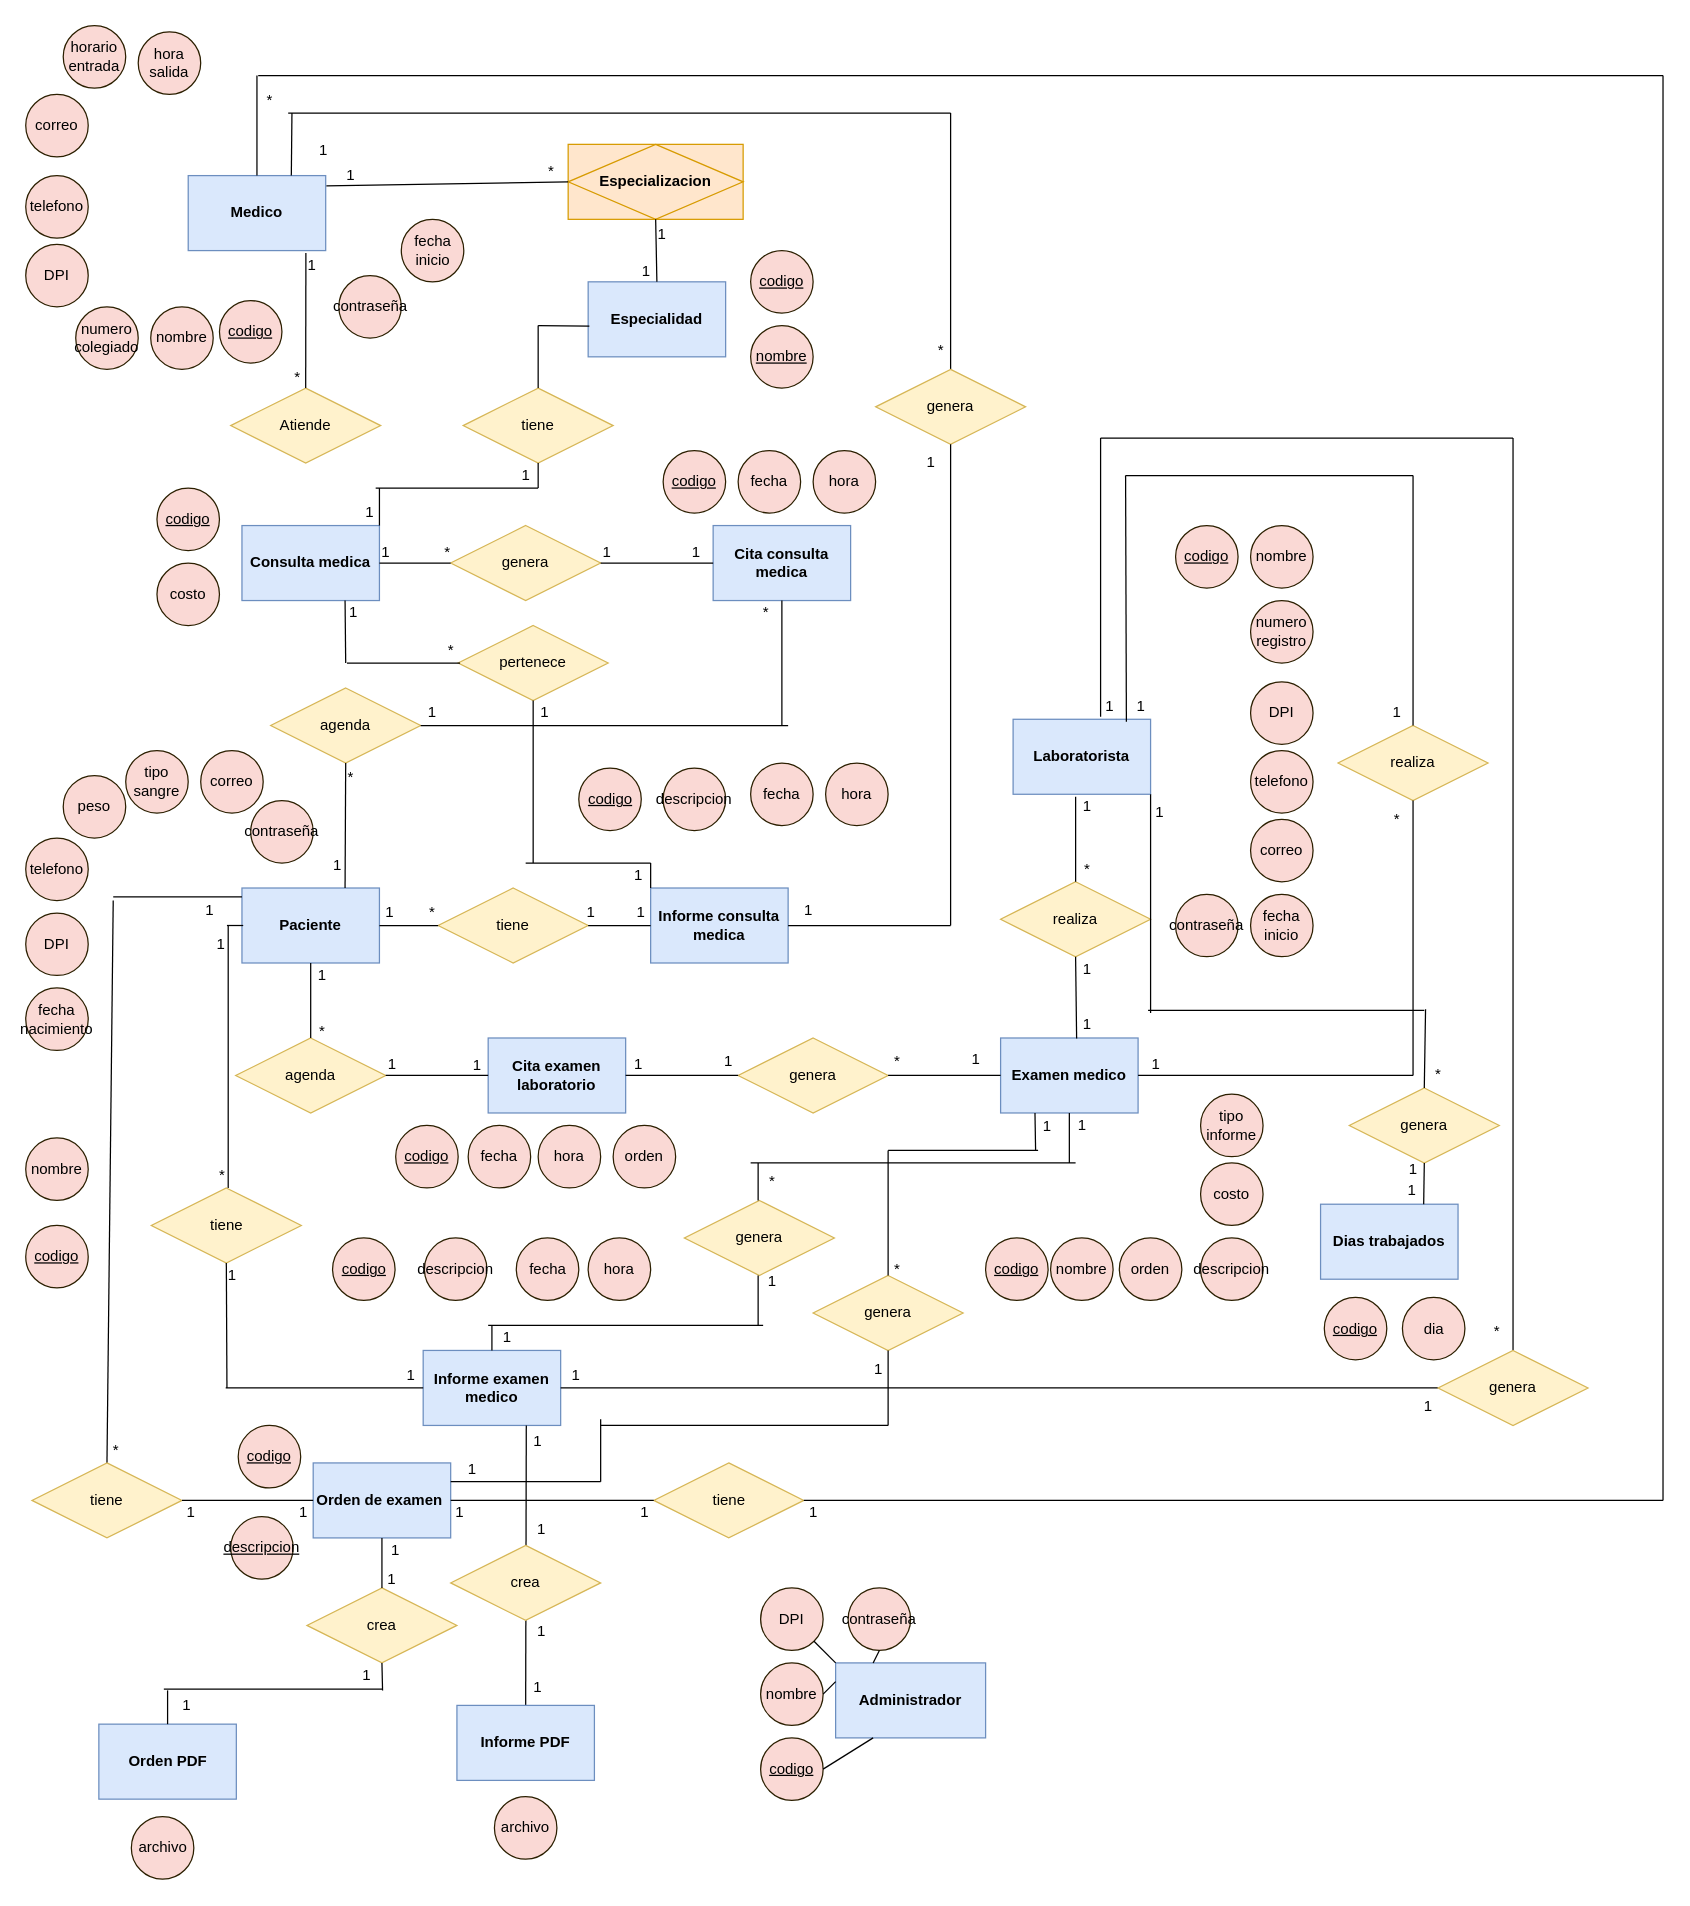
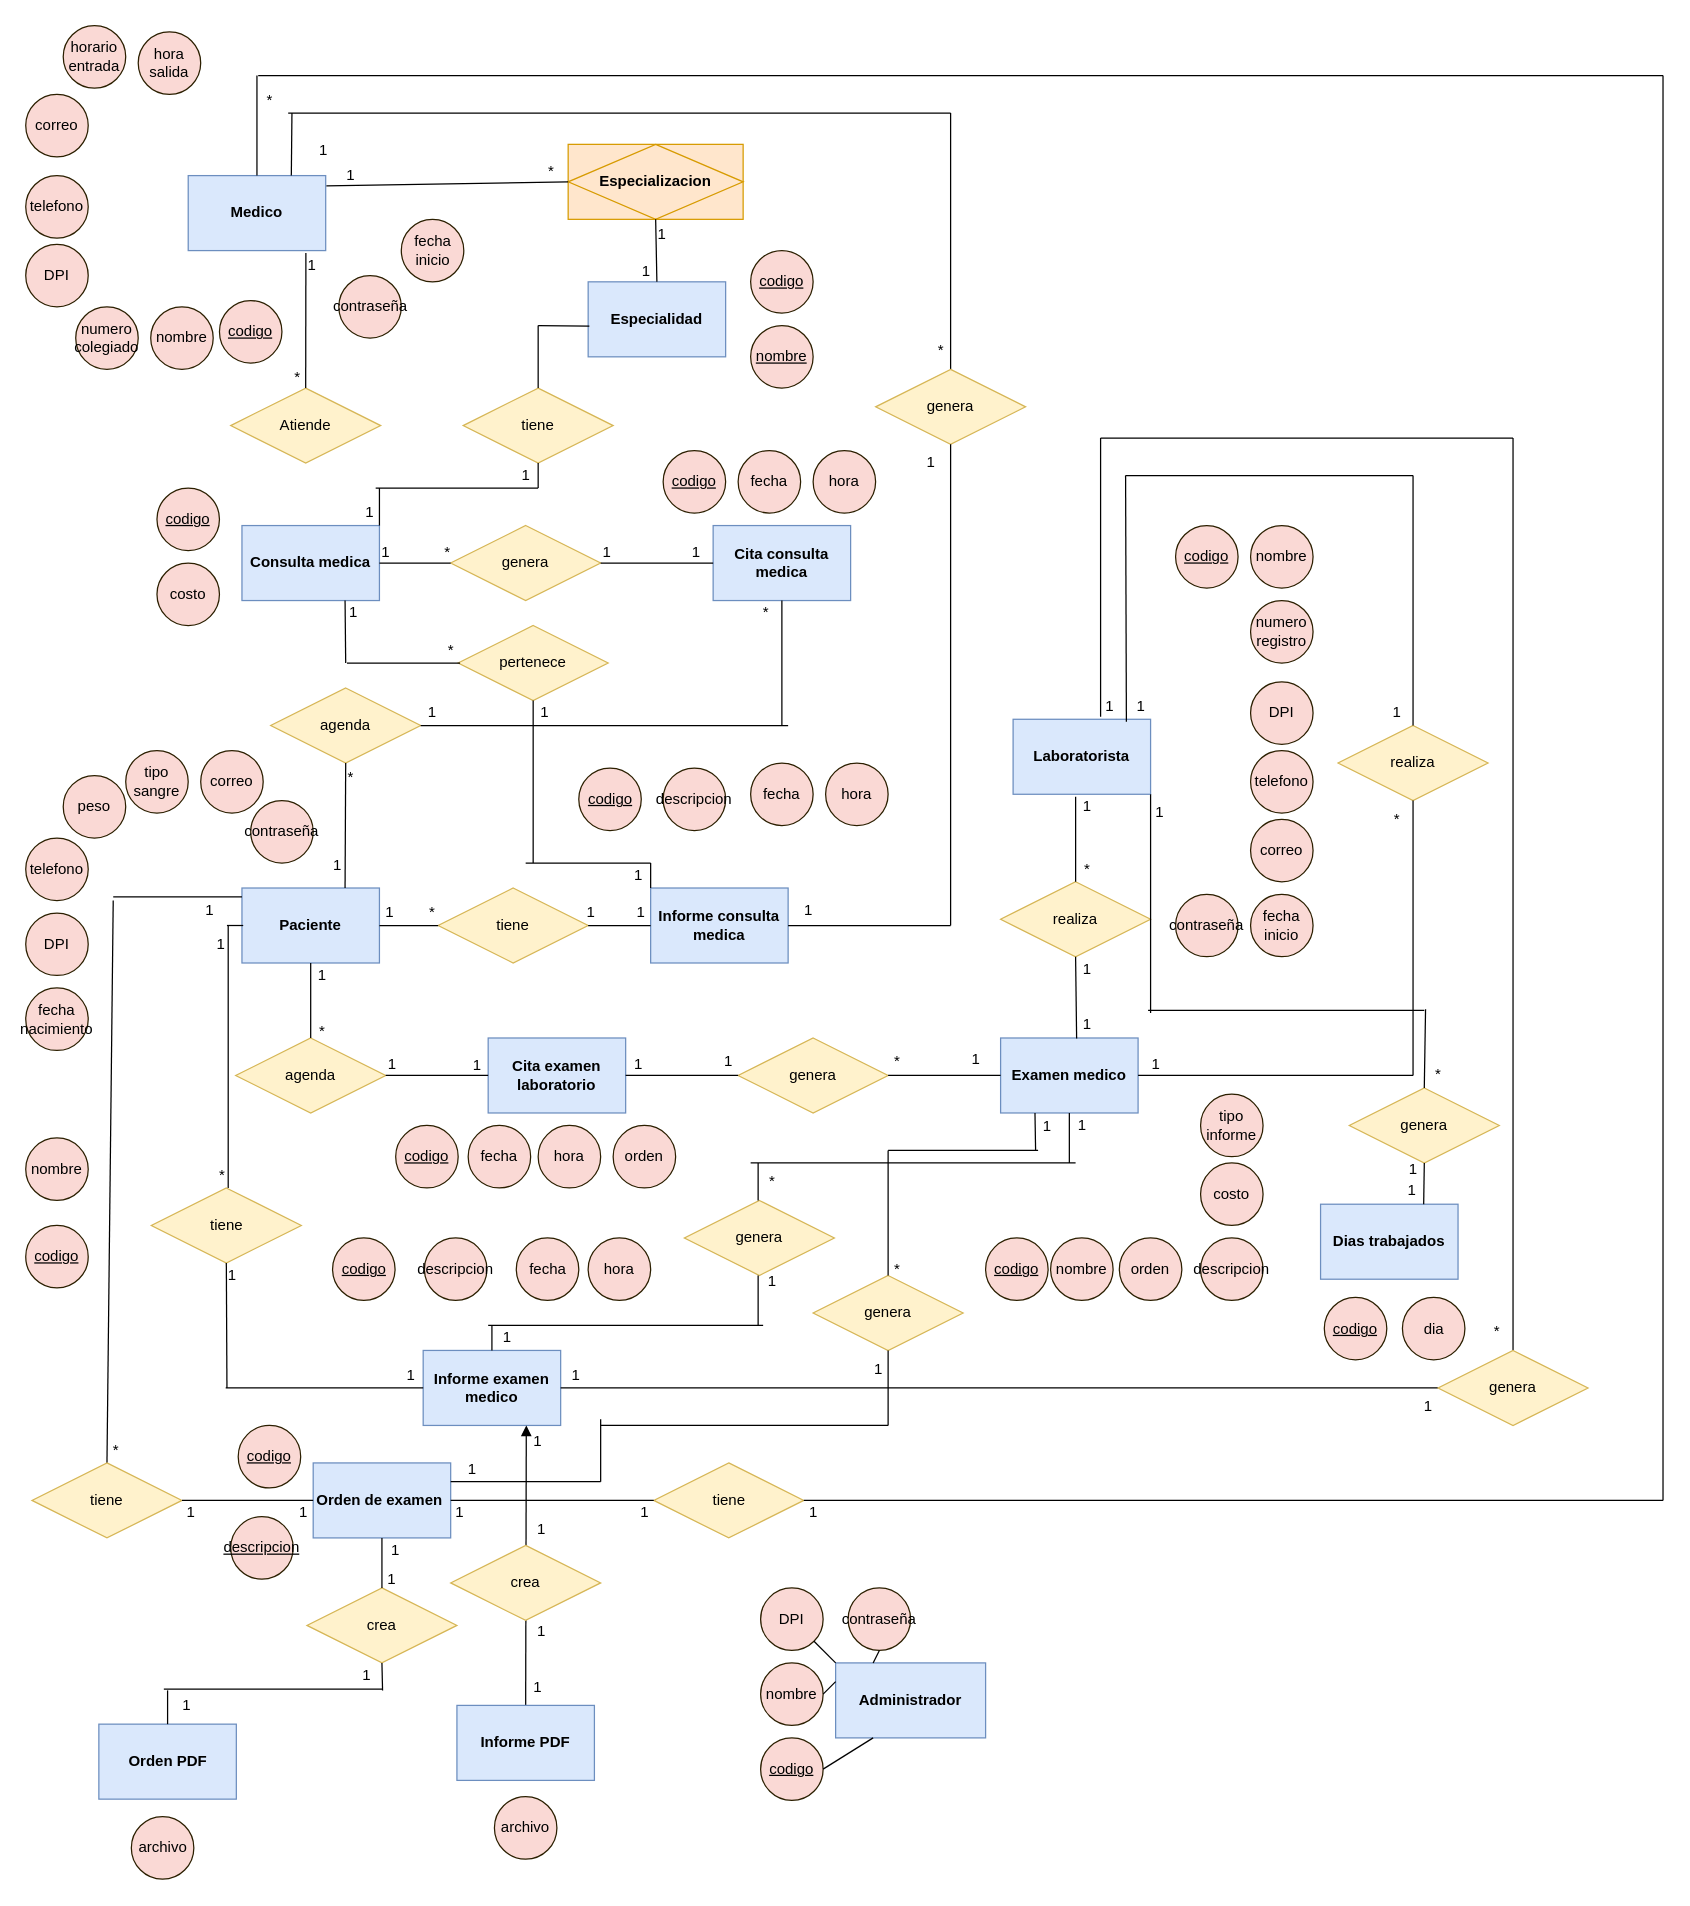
edge "Informe examen medico" -- "Informe PDF": arrowhead none -> block
